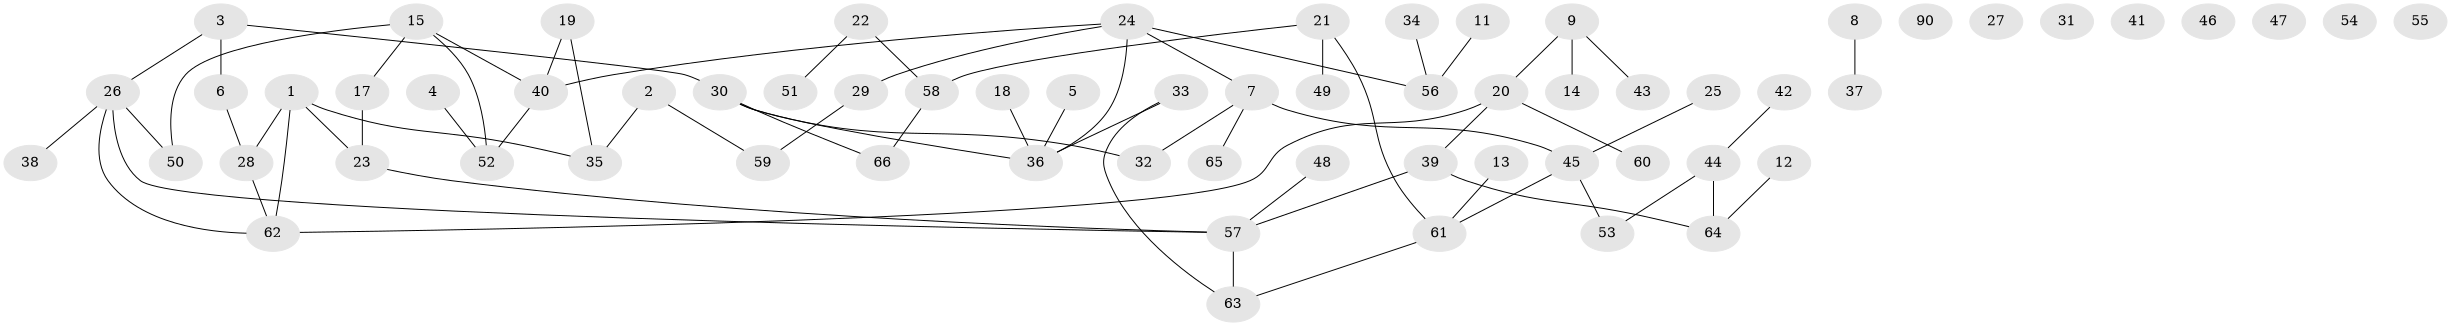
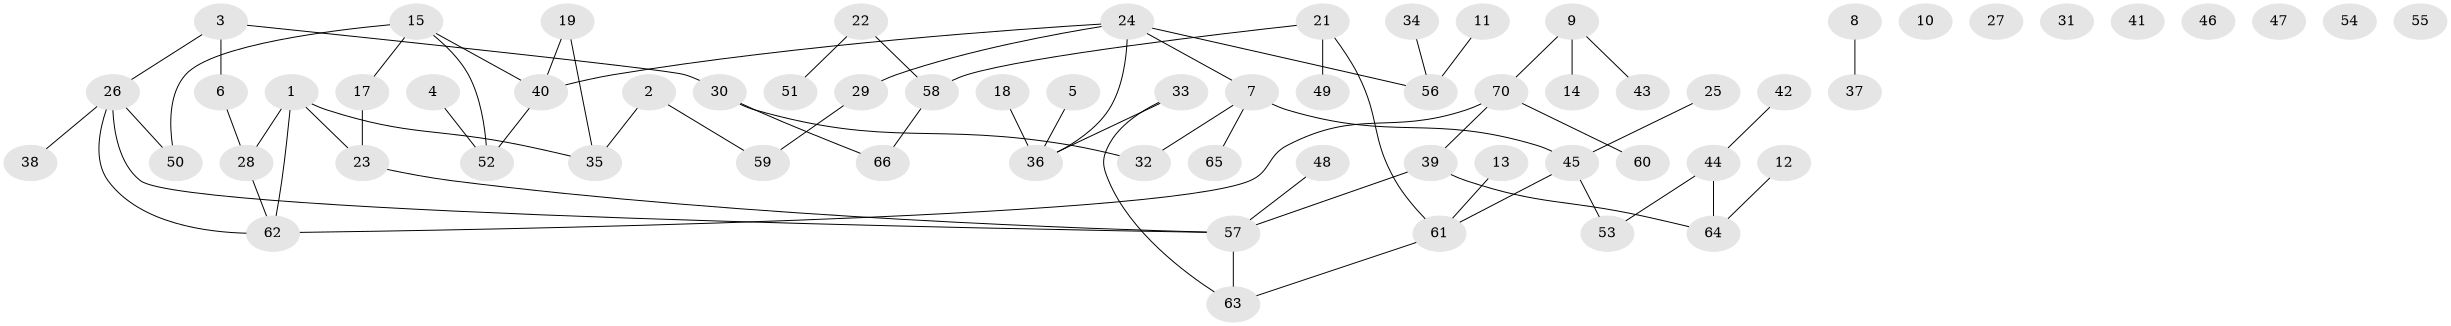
node "90": label "90" -> "10"
node "20": label "20" -> "70"
edge "30" -- "36": removed
